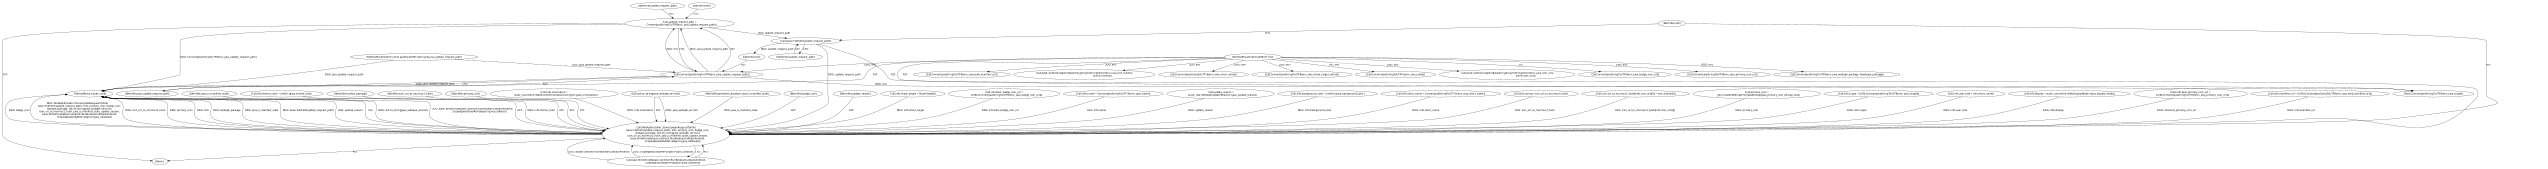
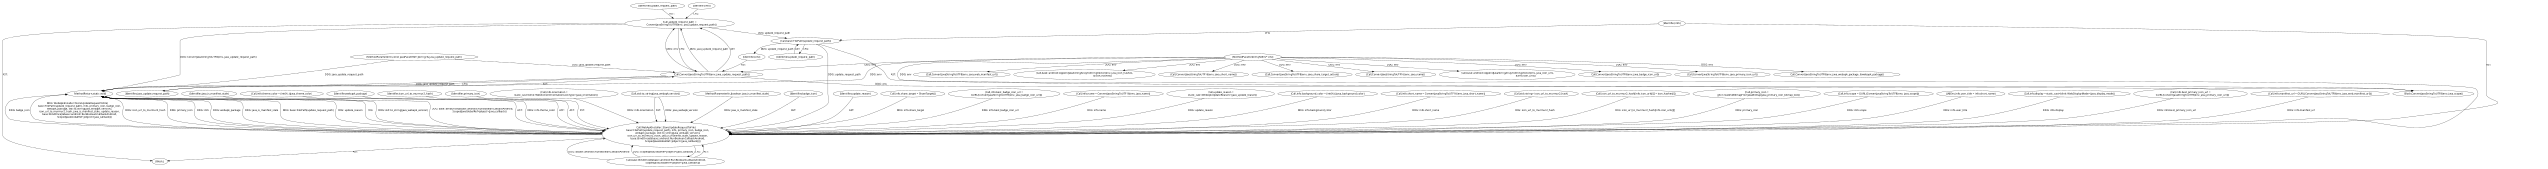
edge "(MethodParameterIn,JNIEnv* env)" -> "(Call,ConvertJavaStringToUTF16(env, java_name))": label "AST: env" -> "DDG: env"
edge "(MethodParameterIn,JNIEnv* env)" -> "(Call,ConvertJavaStringToUTF8(env, java_badge_icon_url))": label "CFG: " -> "DDG: env"
edge "(MethodParameterIn,JNIEnv* env)" -> "(MethodReturn,static void)": label "AST: " -> "DDG: env"
edge "(MethodParameterIn,JNIEnv* env)" -> "(Block,ConvertJavaStringToUTF8(env, java_scope))": label "AST: " -> "DDG: env"
node "(Identifier,hashes_package)": label "(Identifier,hashes_package)" -> "(Identifier,webapk_package)"
node "(Call,info.user_title = info.short_name)": label "(Call,info.user_title = info.short_name)" -> "(JNIEnv,info.user_title = info.short_name)"
